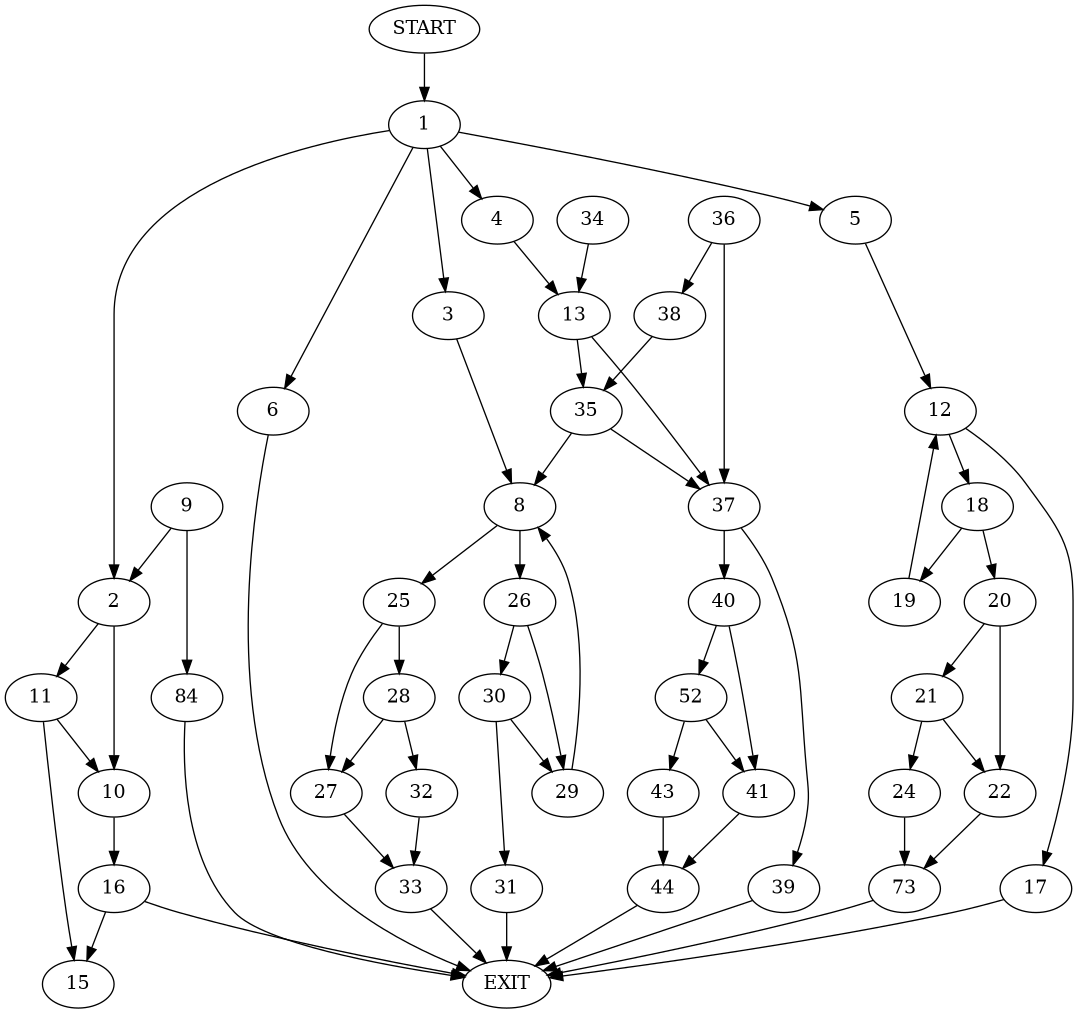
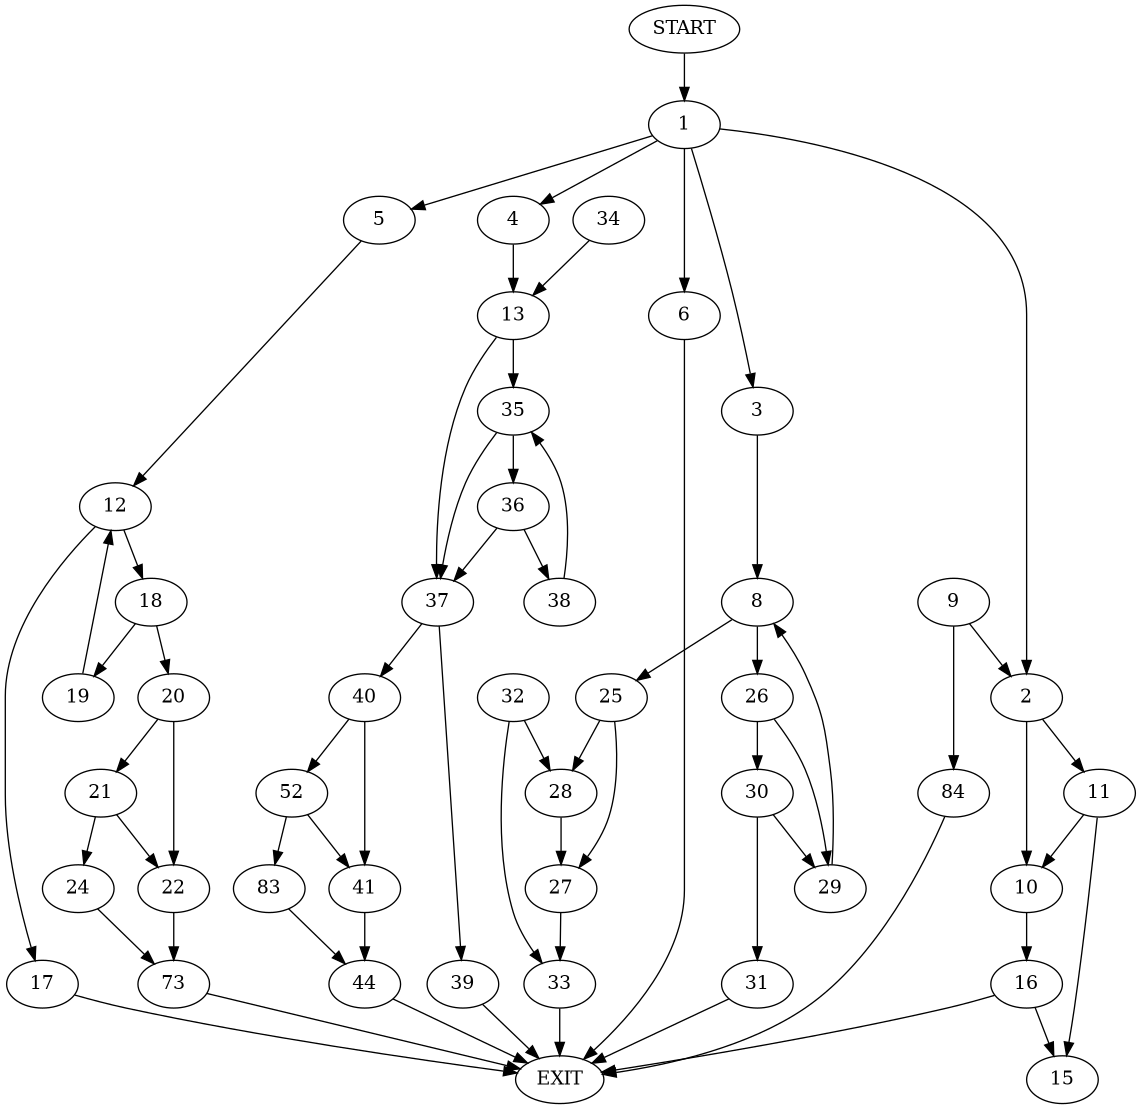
edge "35" -> "8": now "35" -> "36"
edge "28" -> "32": reversed
node "43": label "43" -> "83"
